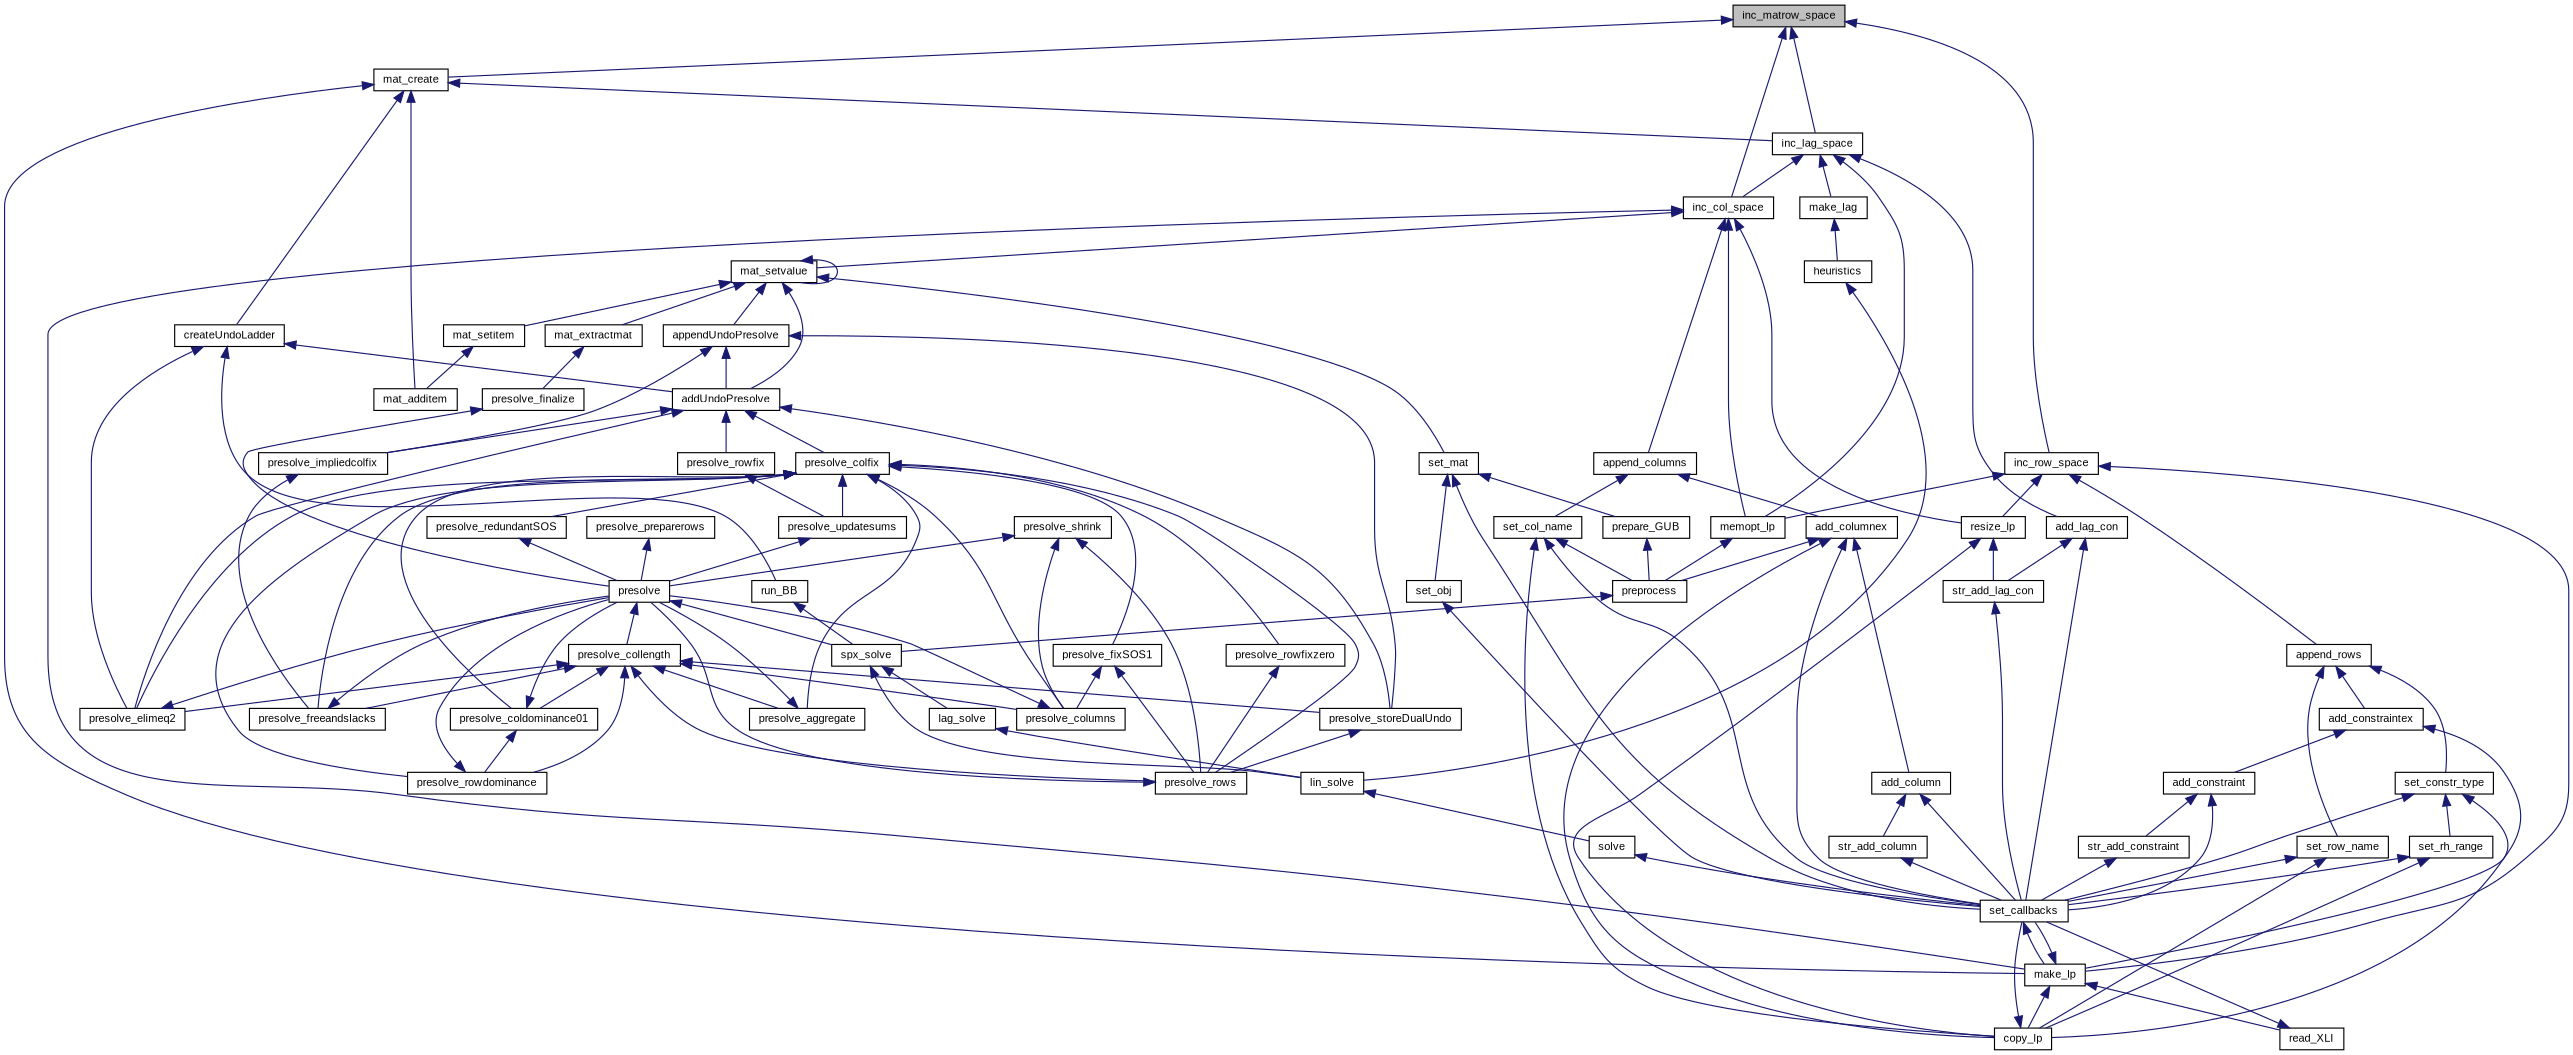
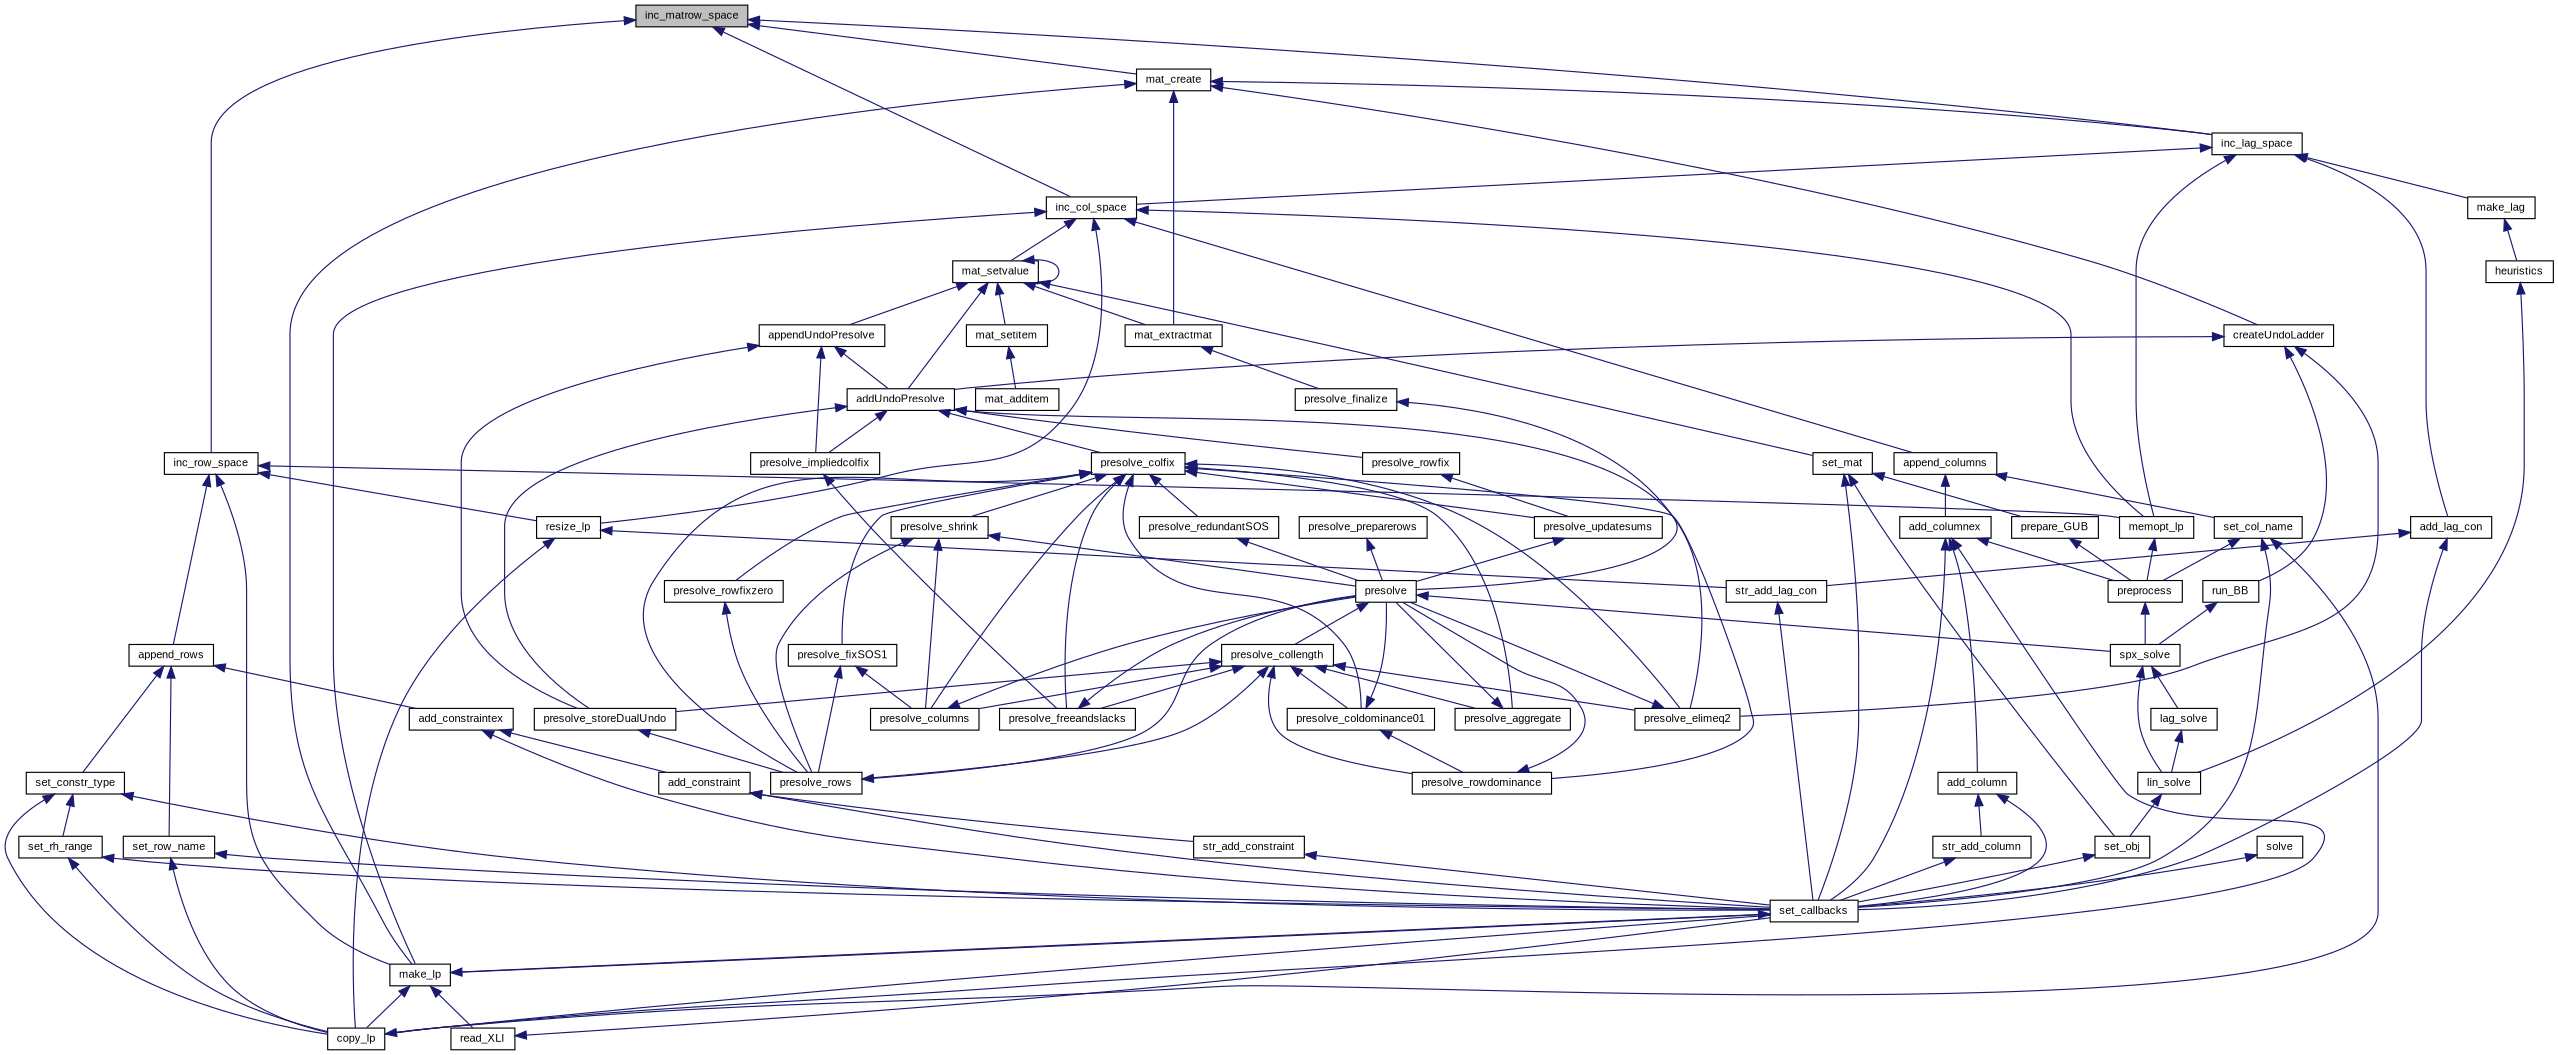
edge "mat_additem" -> "mat_create": now "mat_extractmat" -> "mat_create"
edge "presolve_shrink" -> "presolve_colfix": added
edge "solve" -> "lin_solve": now "set_obj" -> "lin_solve"
edge "make_lp" -> "add_constraintex": now "set_callbacks" -> "add_constraintex"
